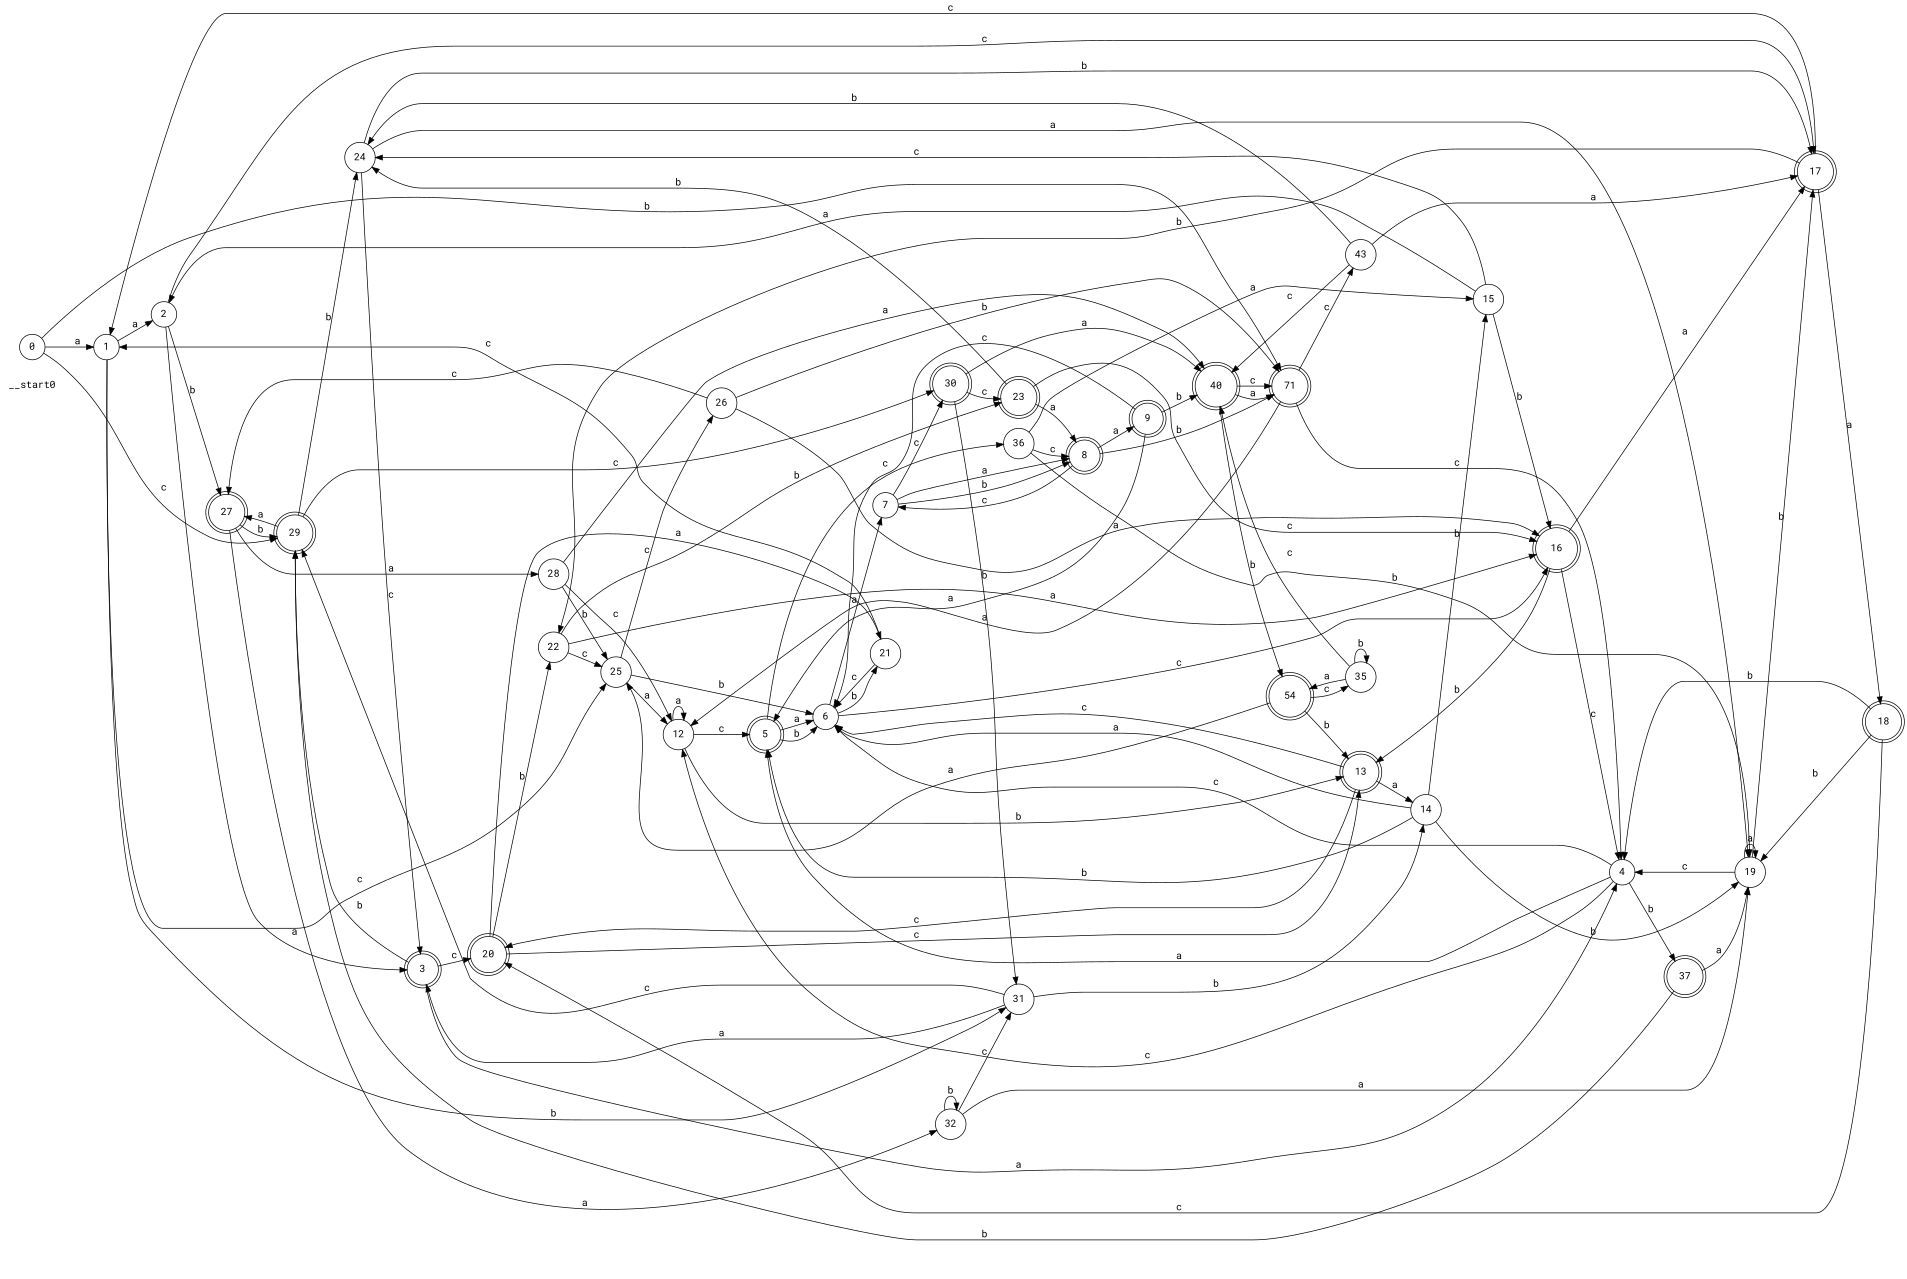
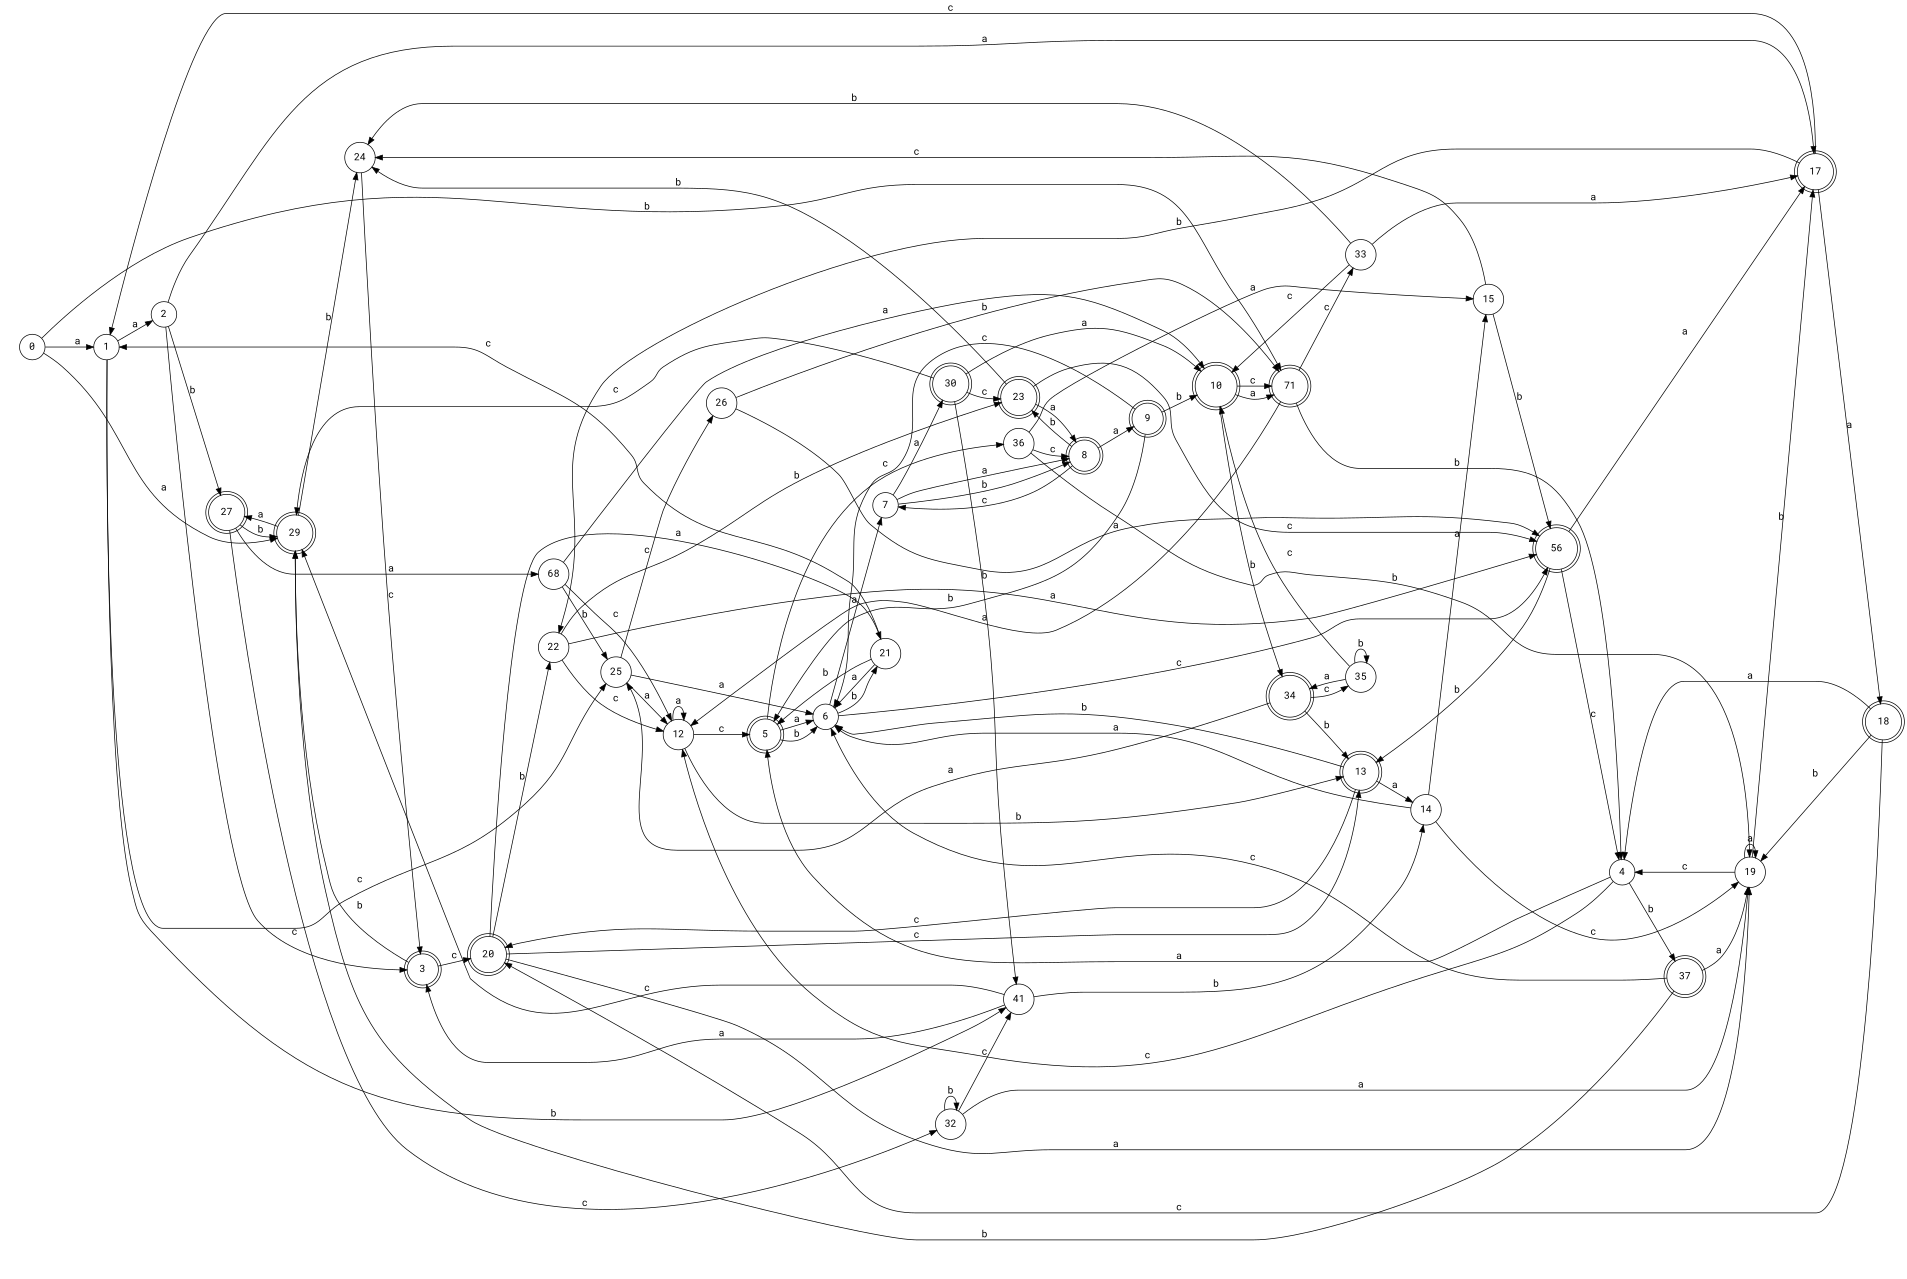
edge "2" -> "17": label "c" -> "a"
edge "24" -> "17": removed, label "b"
edge "24" -> "19": now "20" -> "19"
edge "15" -> "2": removed, label "a"
node "43": label "43" -> "33"
edge "26" -> "27": removed, label "c"
node "__start0": removed
node "40": label "40" -> "10"
edge "8" -> "71": now "8" -> "23"
edge "7" -> "30": label "c" -> "a"
edge "71" -> "4": label "c" -> "b"
edge "29" -> "30": reversed
edge "0" -> "29": label "c" -> "a"
edge "14" -> "15": label "b" -> "a"
node "16": label "16" -> "56"
node "28": label "28" -> "68"
edge "9" -> "5": label "a" -> "b"
edge "22" -> "25": now "22" -> "12"
edge "18" -> "4": label "b" -> "a"
edge "21" -> "6": label "c" -> "a"
edge "25" -> "6": label "b" -> "a"
node "54": label "54" -> "34"
edge "13" -> "6": label "c" -> "b"
edge "4" -> "6": now "37" -> "6"
edge "14" -> "5": now "21" -> "5"
edge "2" -> "3": label "a" -> "c"
edge "14" -> "19": label "b" -> "c"
node "31": label "31" -> "41"
edge "3" -> "4": removed, label "a"
edge "27" -> "32": label "a" -> "c"
